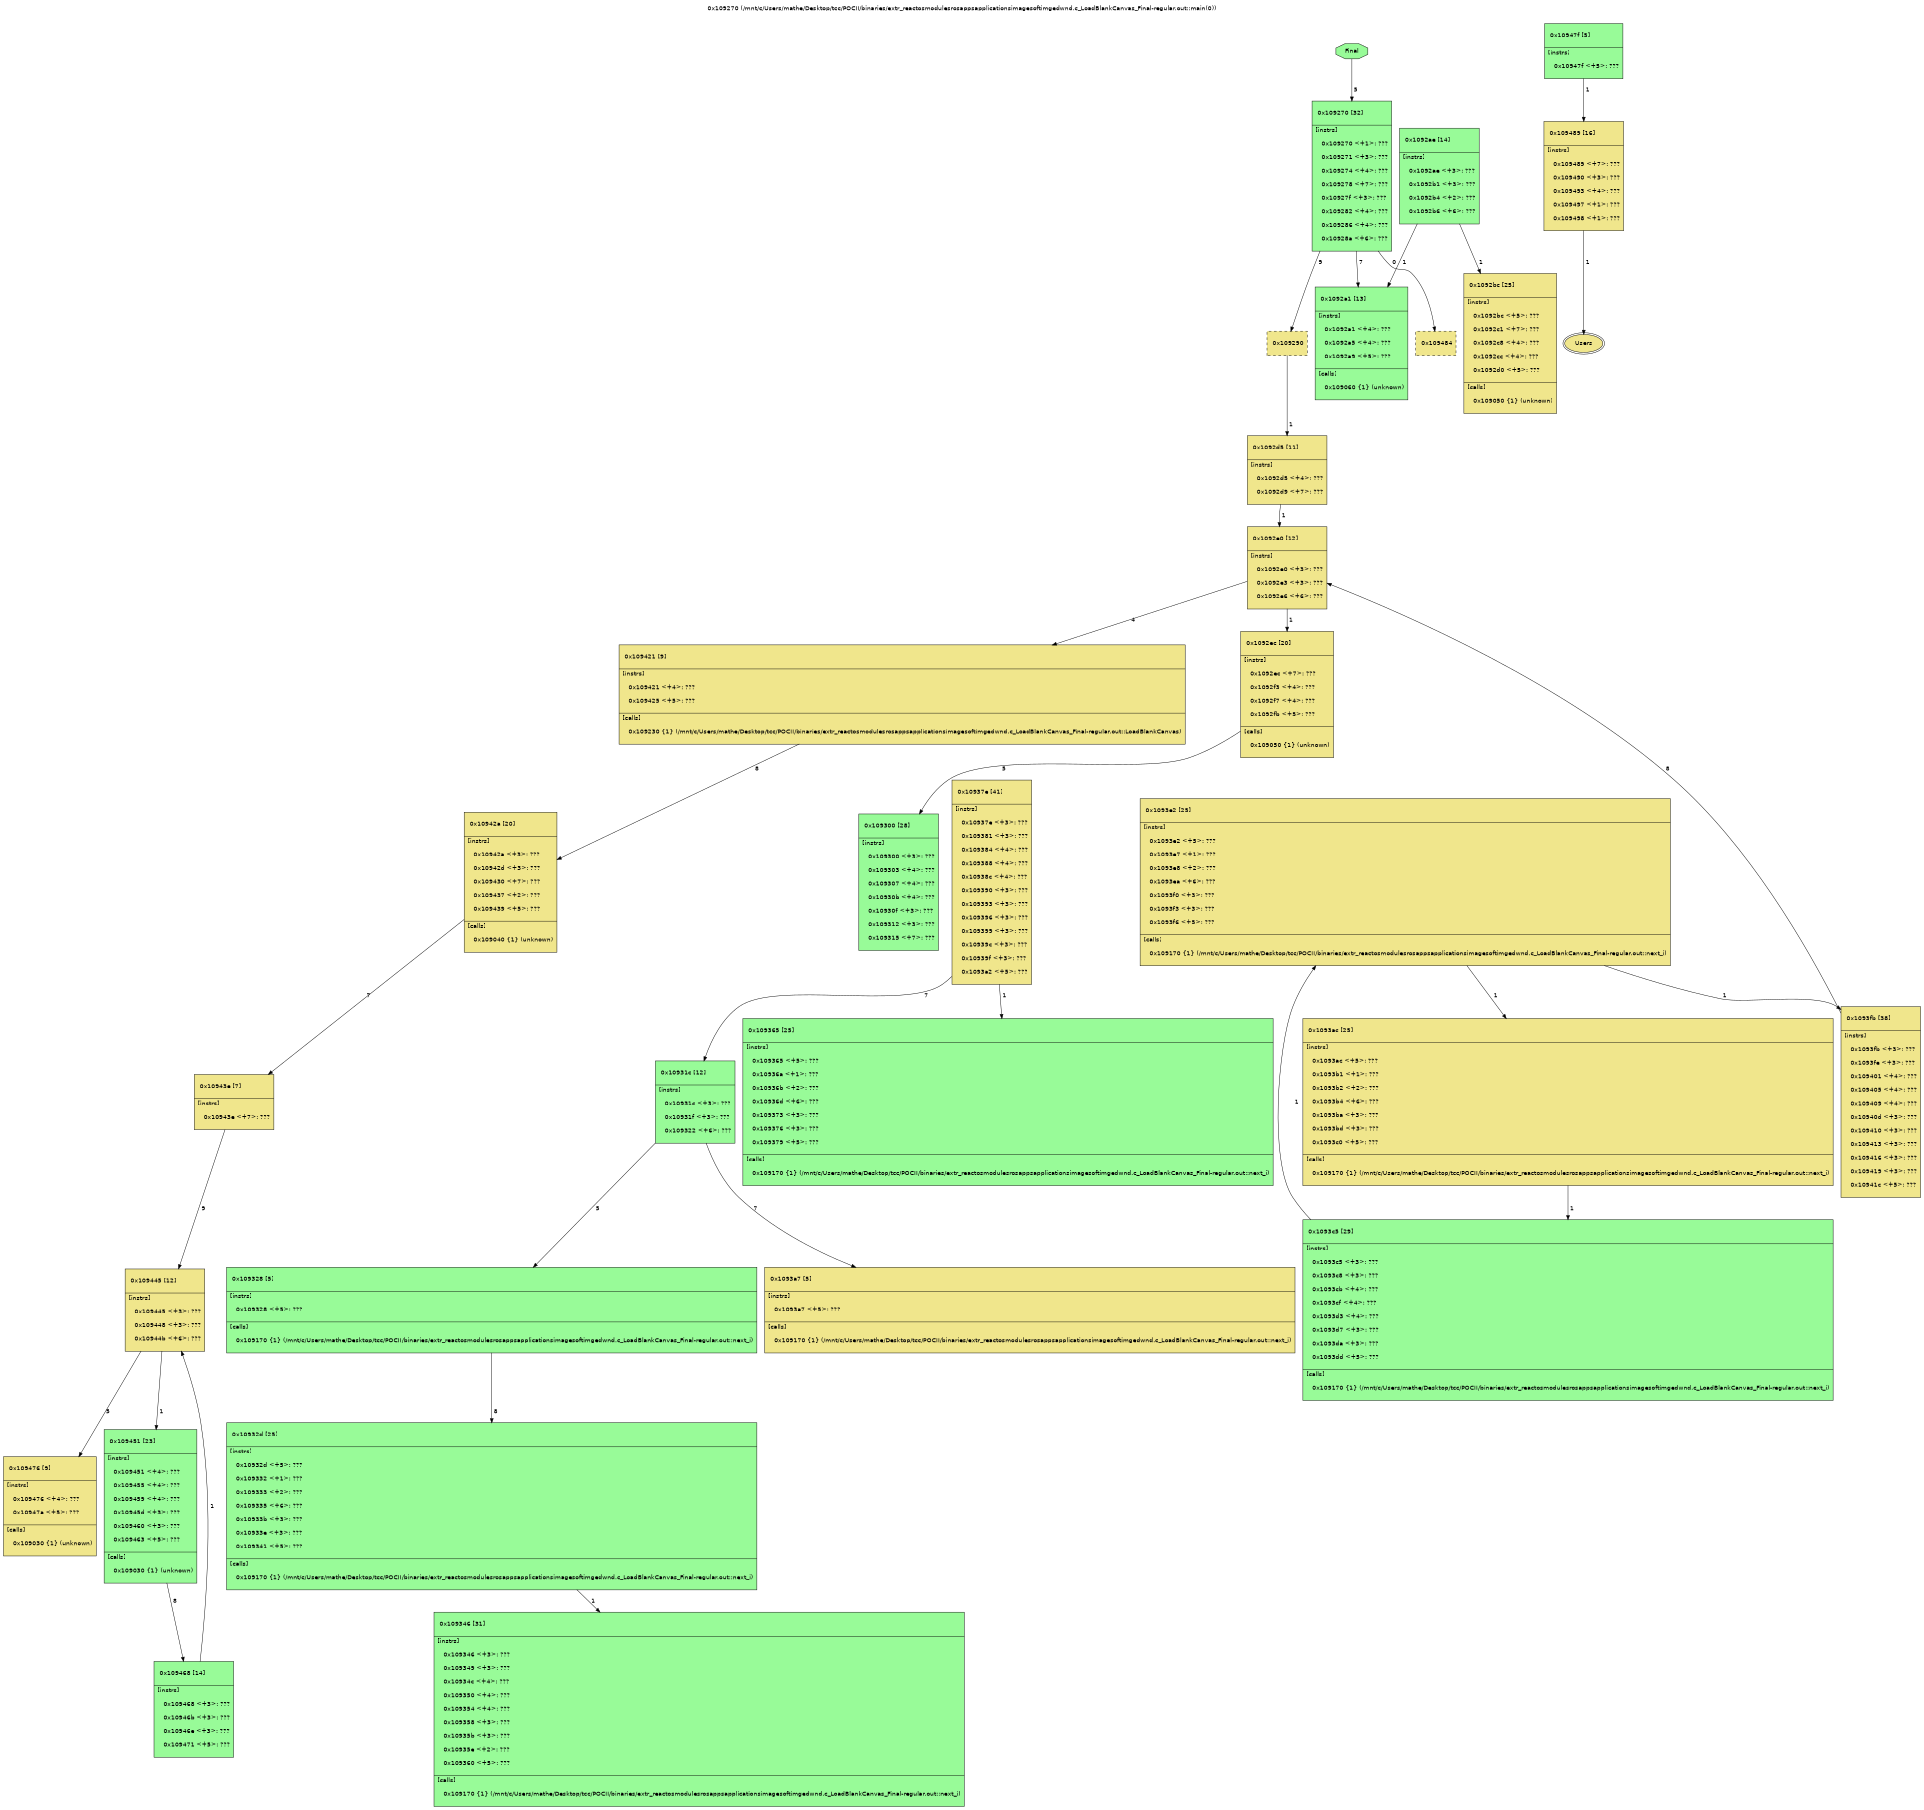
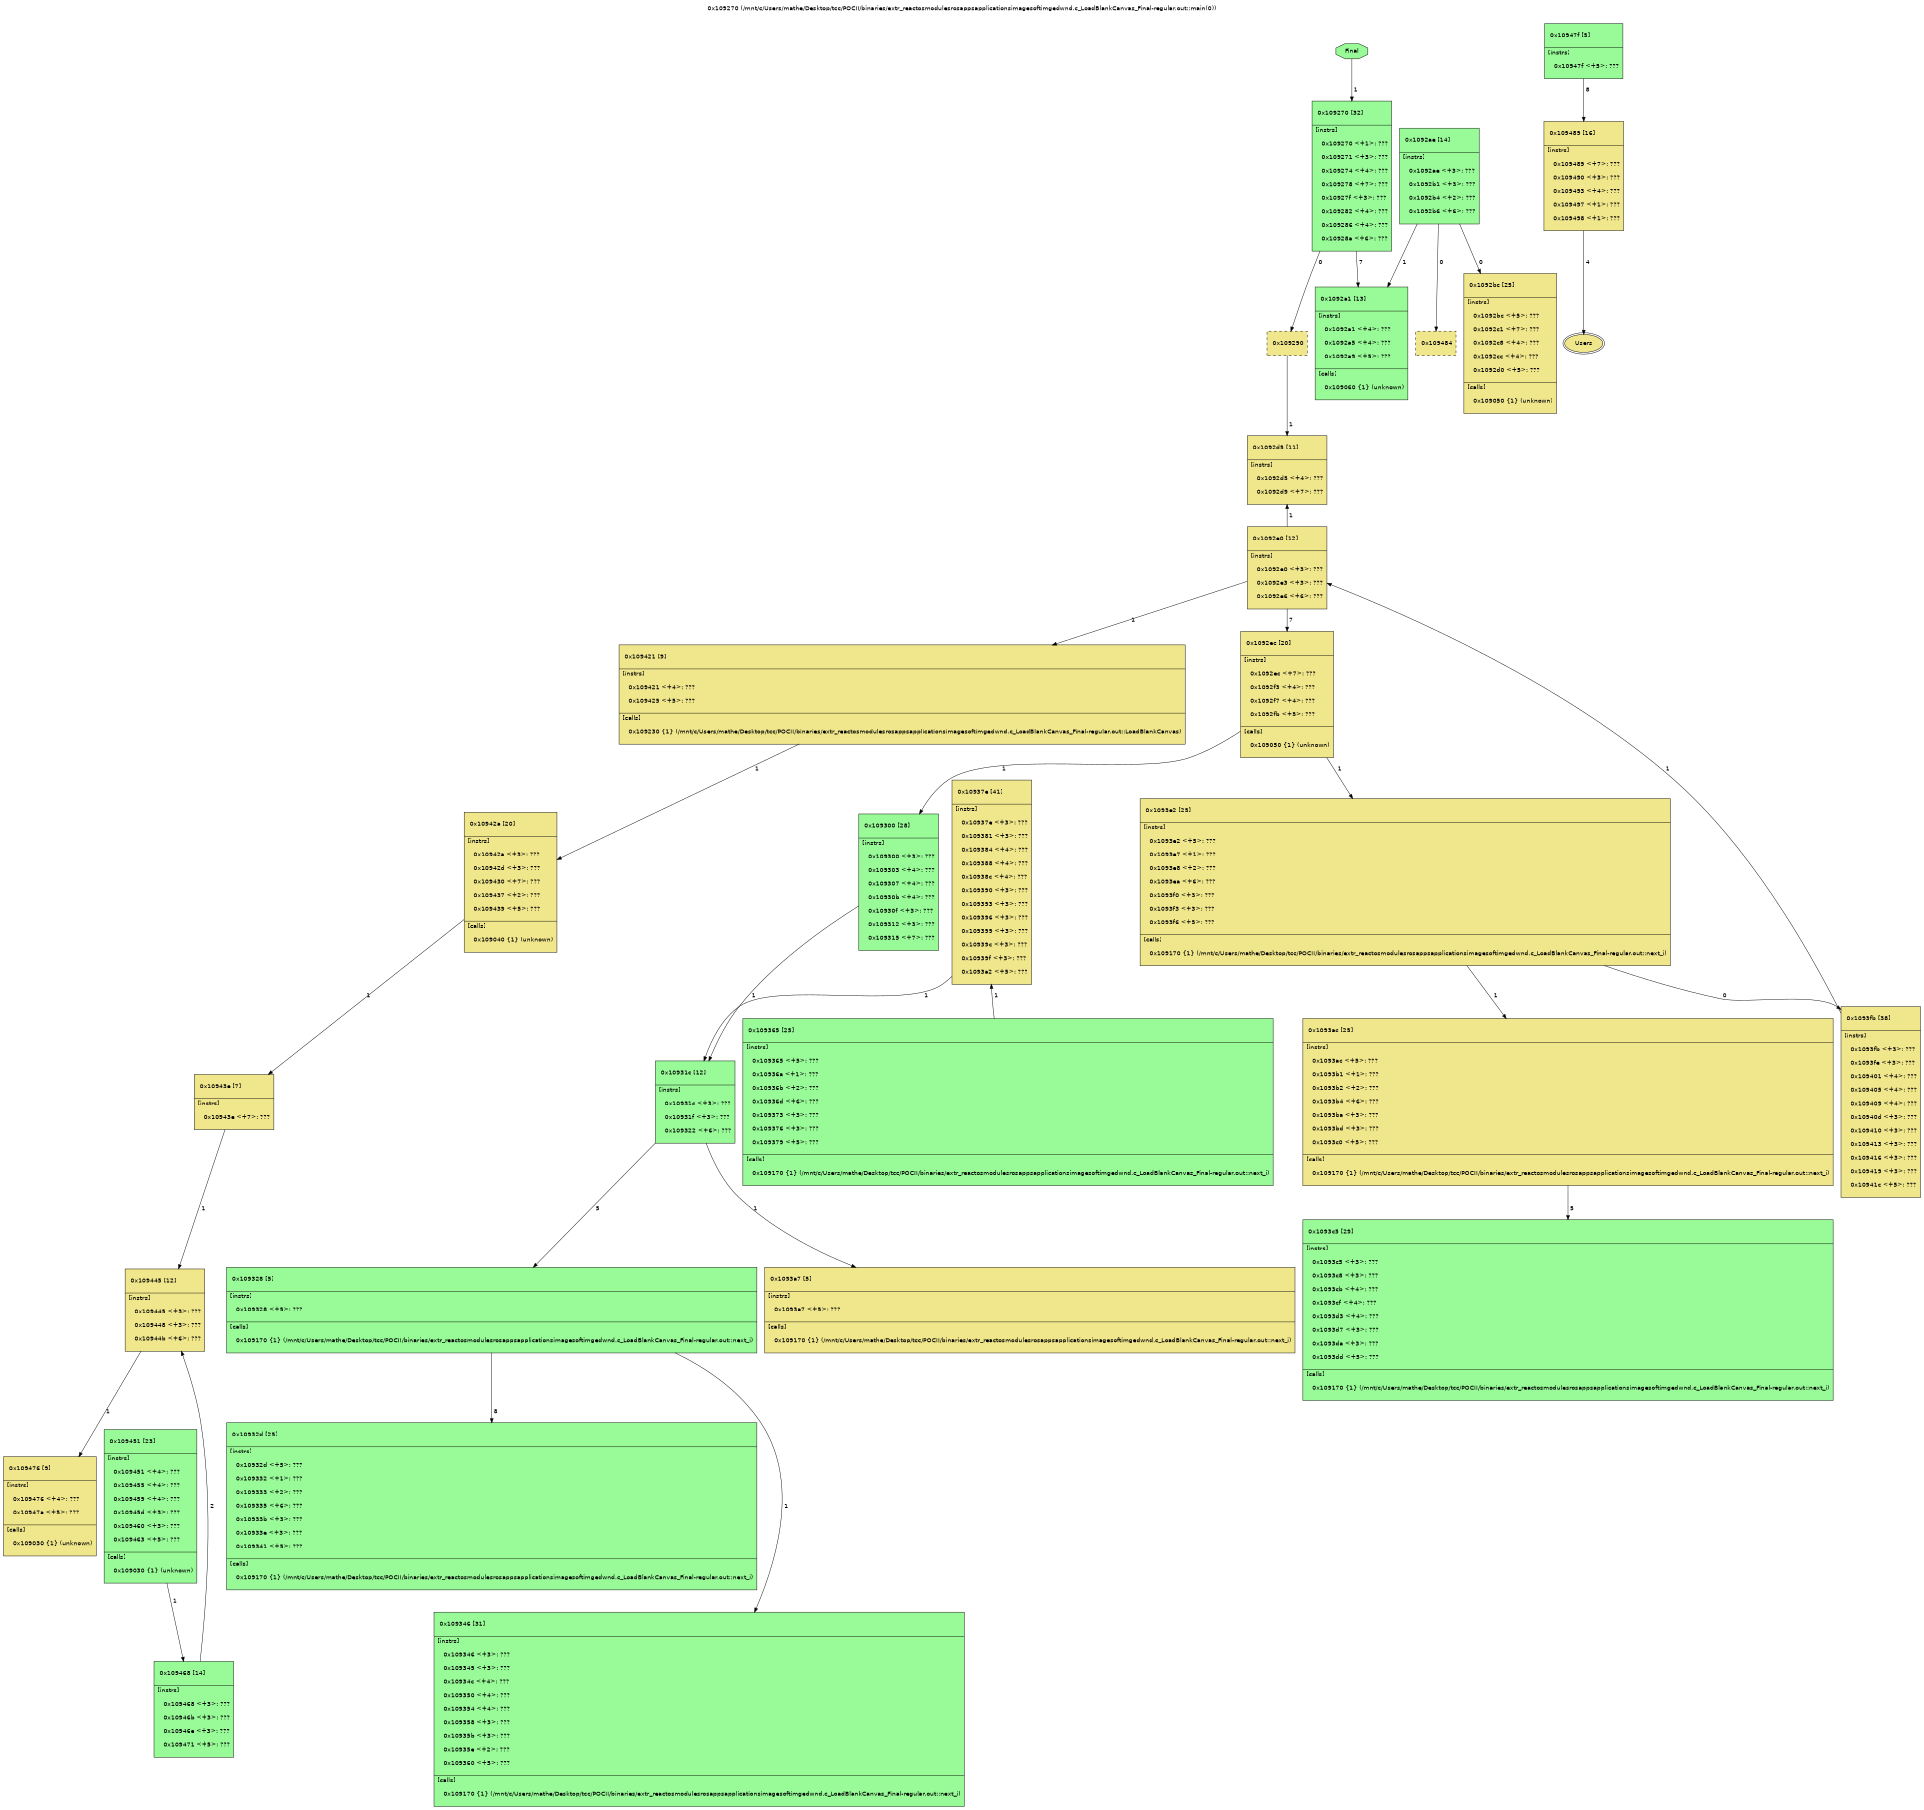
edge "Final" -> "0x109270 [32]": label " 5" -> " 1"
edge "0x10947f [5]" -> "0x109489 [16]": label " 1" -> " 8"
edge "0x109270 [32]" -> "0x109290": label " 9" -> " 0"
edge "0x1092ae [14]" -> "0x1092bc [25]": label " 1" -> " 0"
edge "0x109489 [16]" -> "Users": label " 1" -> " 4"
edge "0x109270 [32]" -> "0x109484": now "0x1092ae [14]" -> "0x109484"
edge "0x1092d5 [11]" -> "0x1092e0 [12]": reversed
edge "0x1092e0 [12]" -> "0x109421 [9]": label " 4" -> " 1"
edge "0x1092e0 [12]" -> "0x1092ec [20]": label " 1" -> " 7"
edge "0x109421 [9]" -> "0x10942a [20]": label " 8" -> " 1"
edge "0x1092ec [20]" -> "0x109300 [28]": label " 5" -> " 1"
edge "0x1093fb [38]" -> "0x1092e0 [12]": label " 8" -> " 1"
edge "0x109300 [28]" -> "0x10931c [12]": added, label "1"
edge "0x10942a [20]" -> "0x10943e [7]": label " 7" -> " 1"
edge "0x10937e [41]" -> "0x10931c [12]": label " 7" -> " 1"
edge "0x1093e2 [25]" -> "0x1093fb [38]": label " 1" -> " 0"
edge "0x10937e [41]" -> "0x109365 [25]": reversed
edge "0x1093c5 [29]" -> "0x1093e2 [25]": now "0x1092ec [20]" -> "0x1093e2 [25]"
edge "0x10943e [7]" -> "0x109445 [12]": label " 9" -> " 1"
edge "0x10931c [12]" -> "0x1093a7 [5]": label " 7" -> " 1"
edge "0x1093ac [25]" -> "0x1093c5 [29]": label " 1" -> " 5"
edge "0x109445 [12]" -> "0x109451 [23]": removed, label "1"
edge "0x109445 [12]" -> "0x109476 [9]": label " 5" -> " 1"
edge "0x109468 [14]" -> "0x109445 [12]": label " 1" -> " 2"
edge "0x10932d [25]" -> "0x109346 [31]": now "0x109328 [5]" -> "0x109346 [31]"
edge "0x109451 [23]" -> "0x109468 [14]": label " 8" -> " 1"
